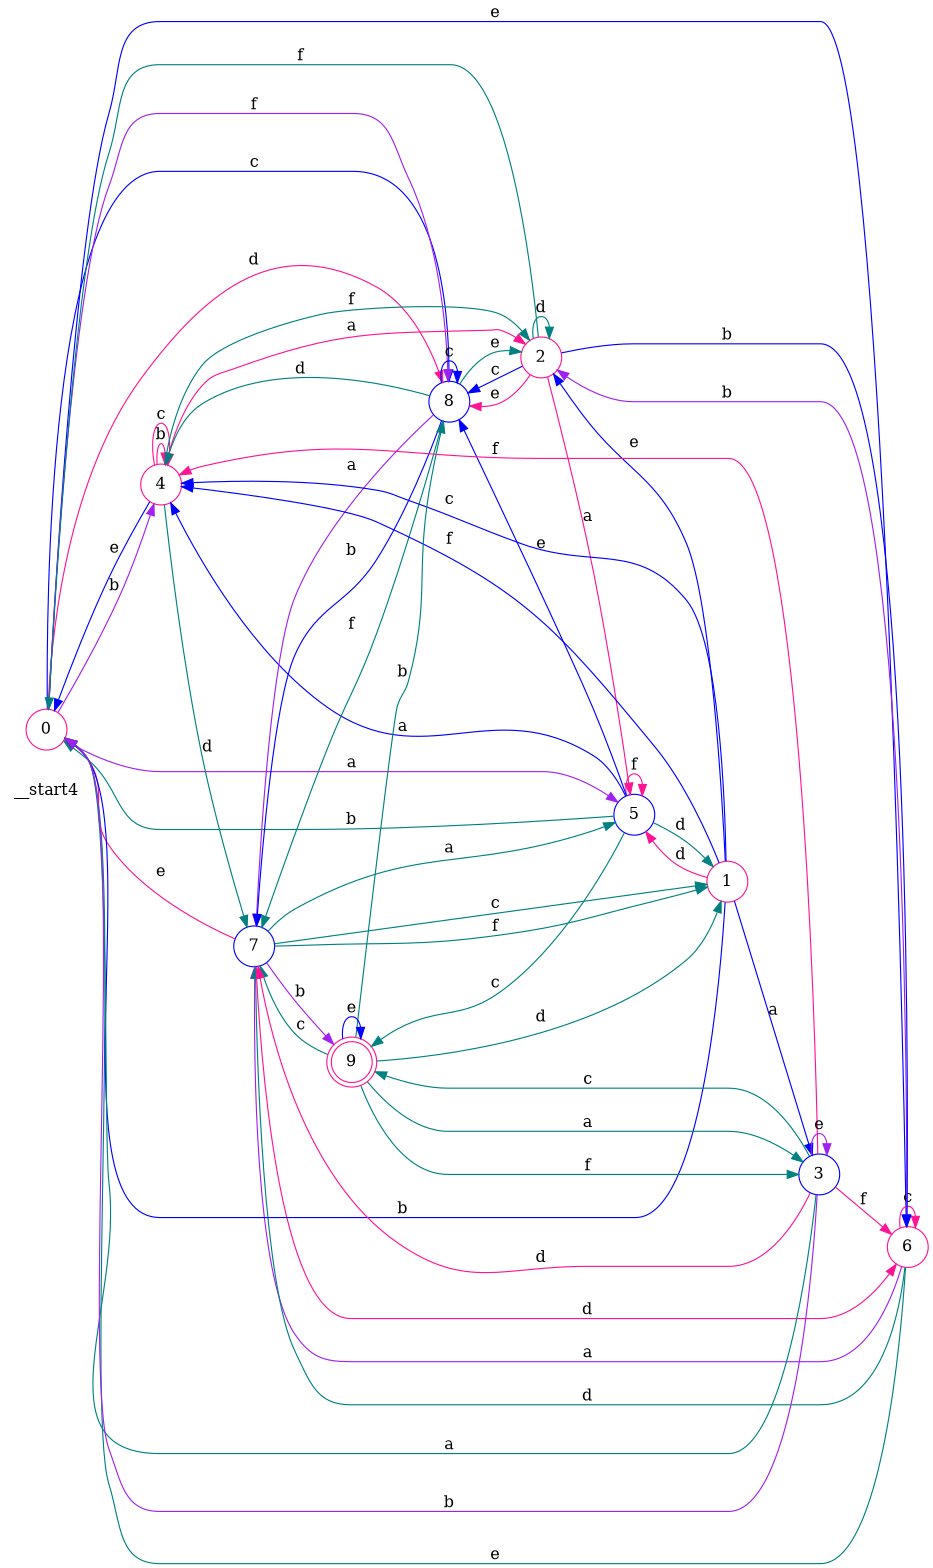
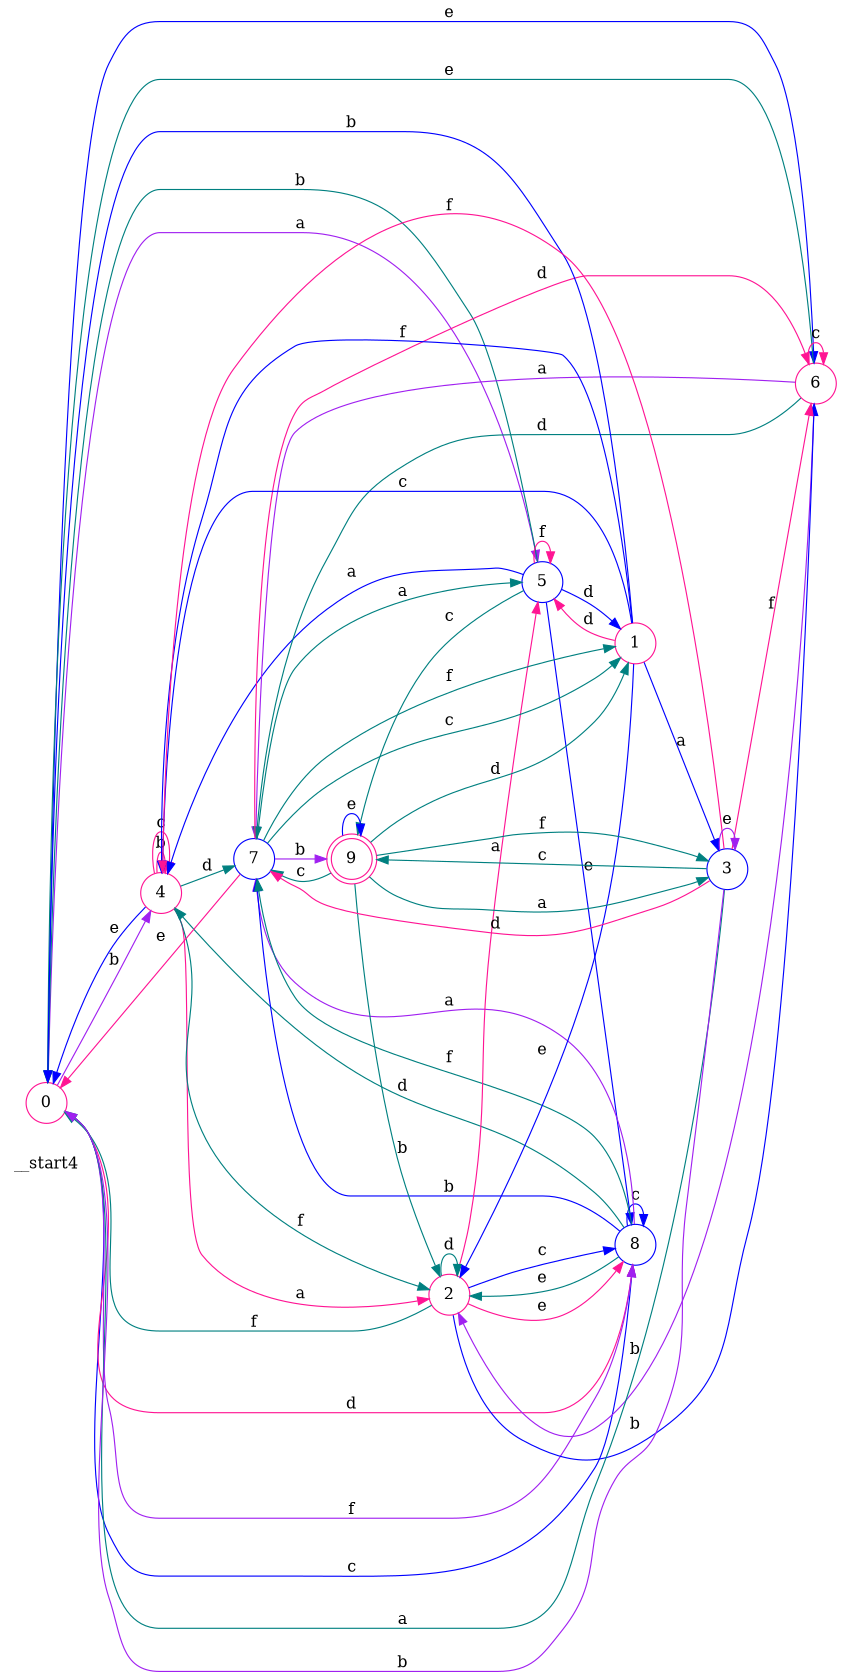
edge "9" -> "8": now "9" -> "2"
edge "5" -> "1": color teal -> blue
